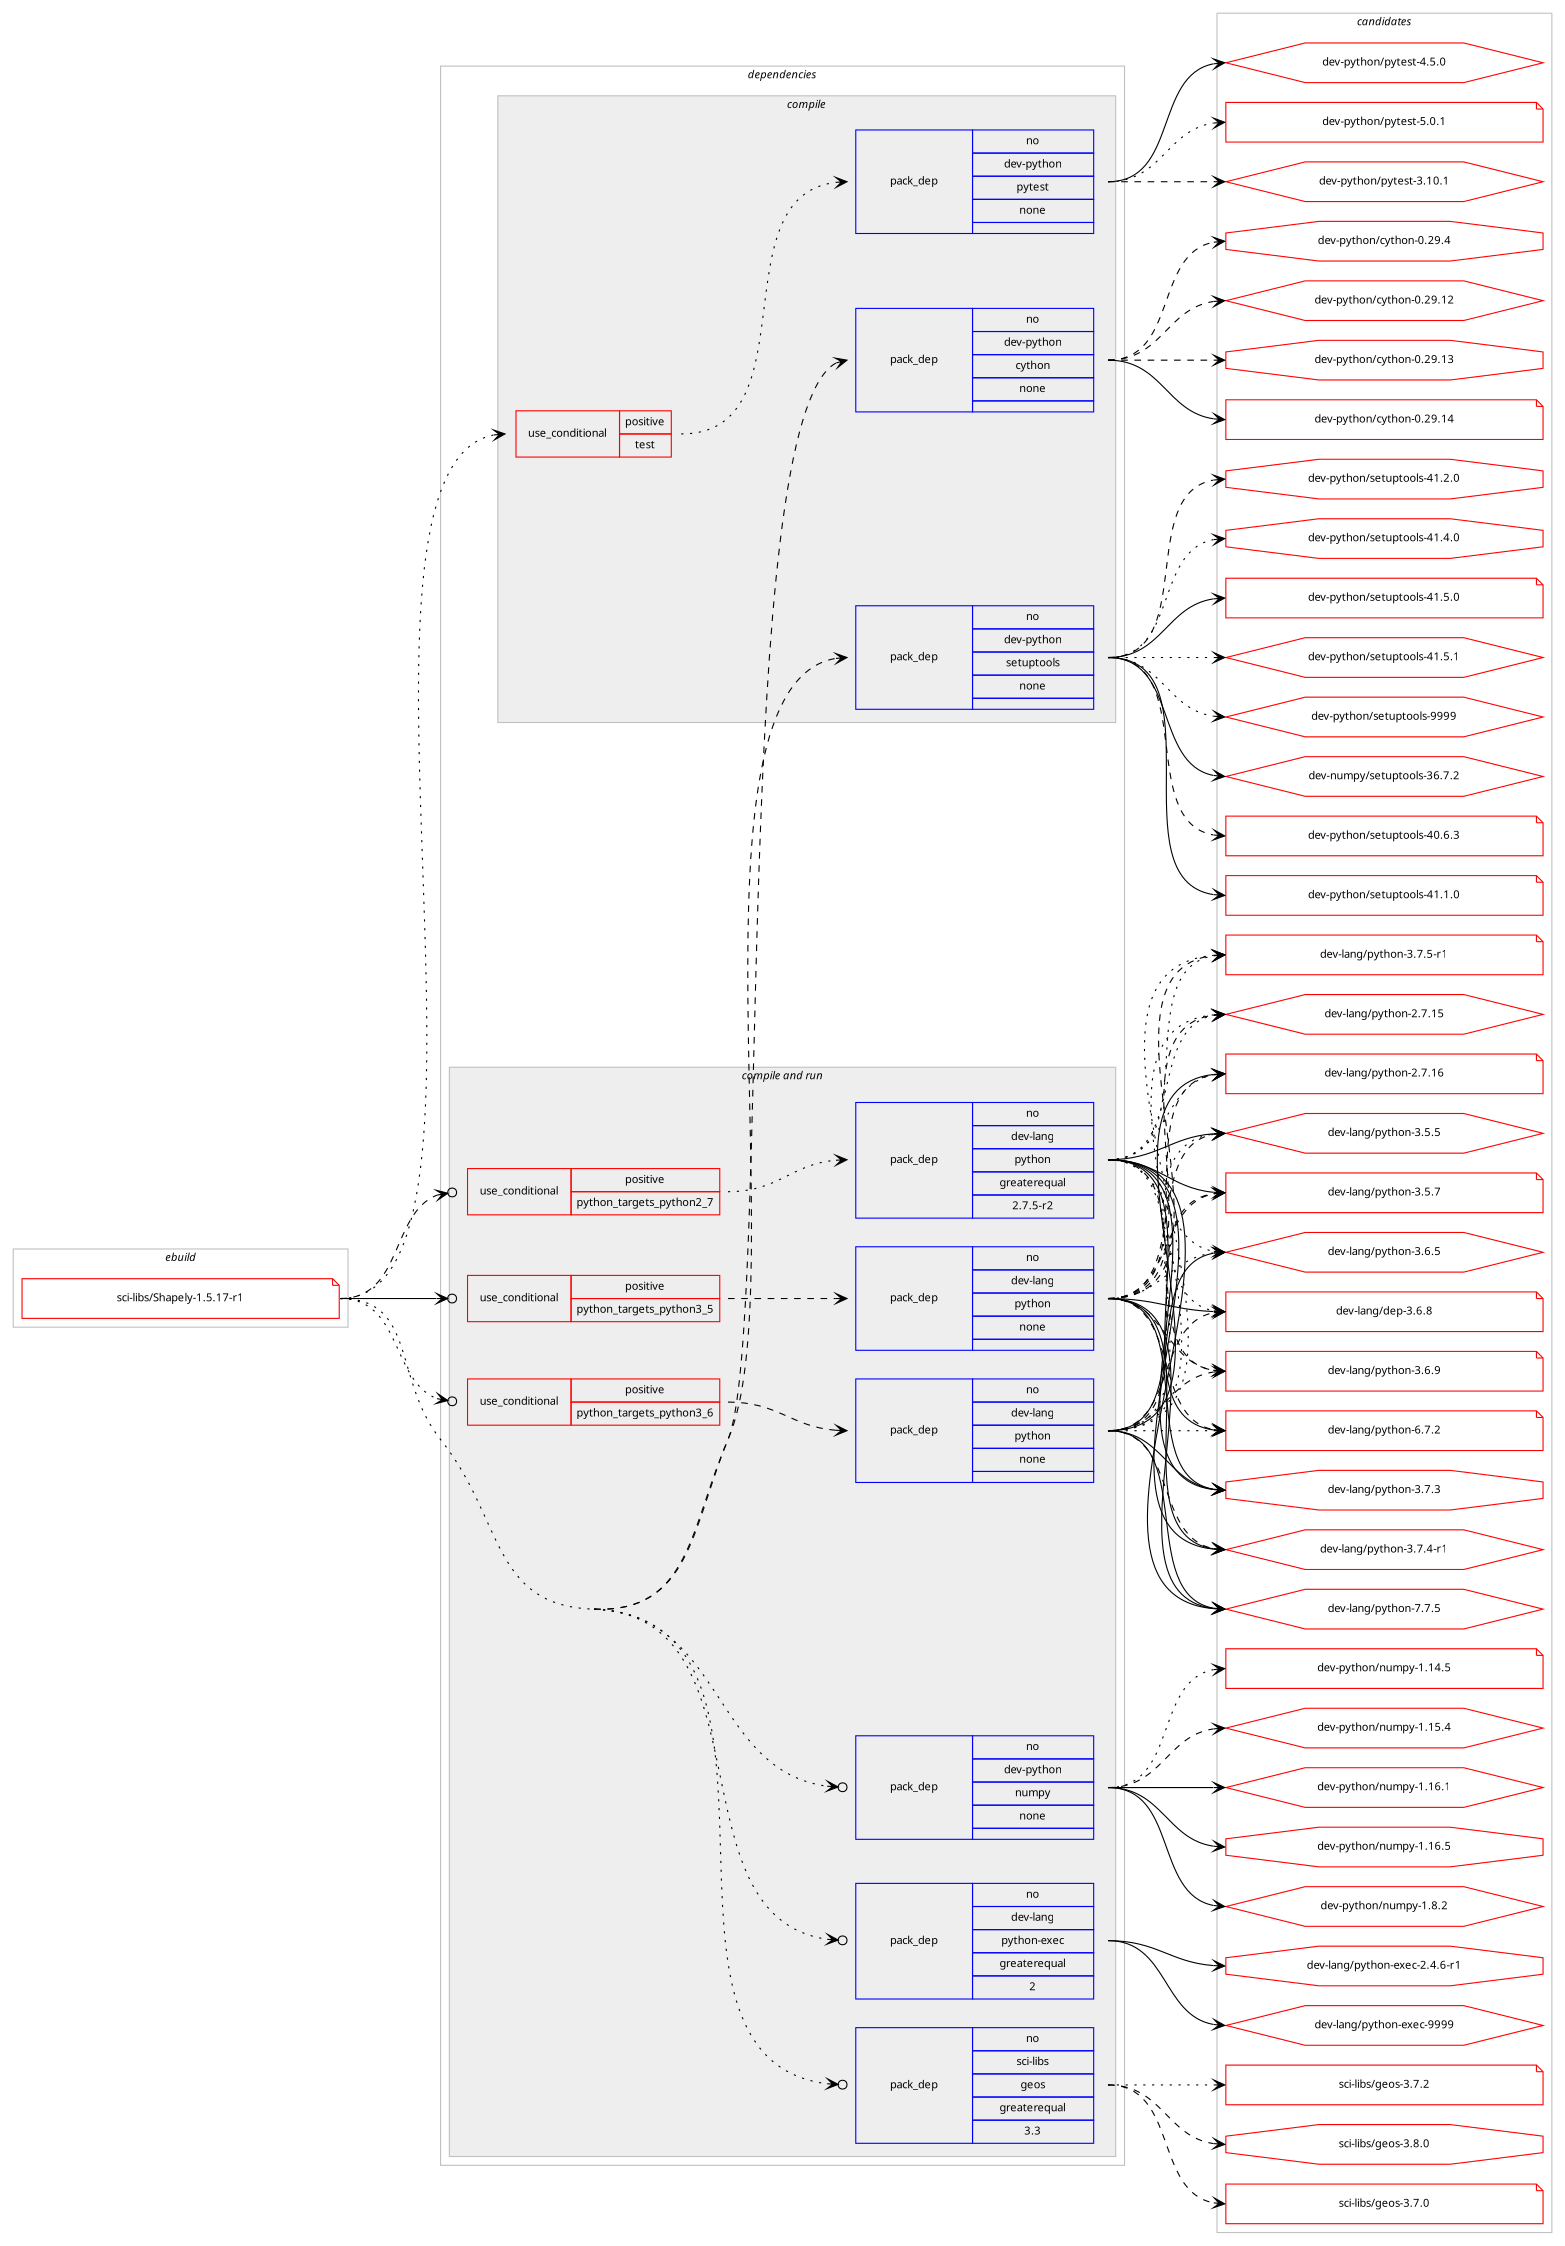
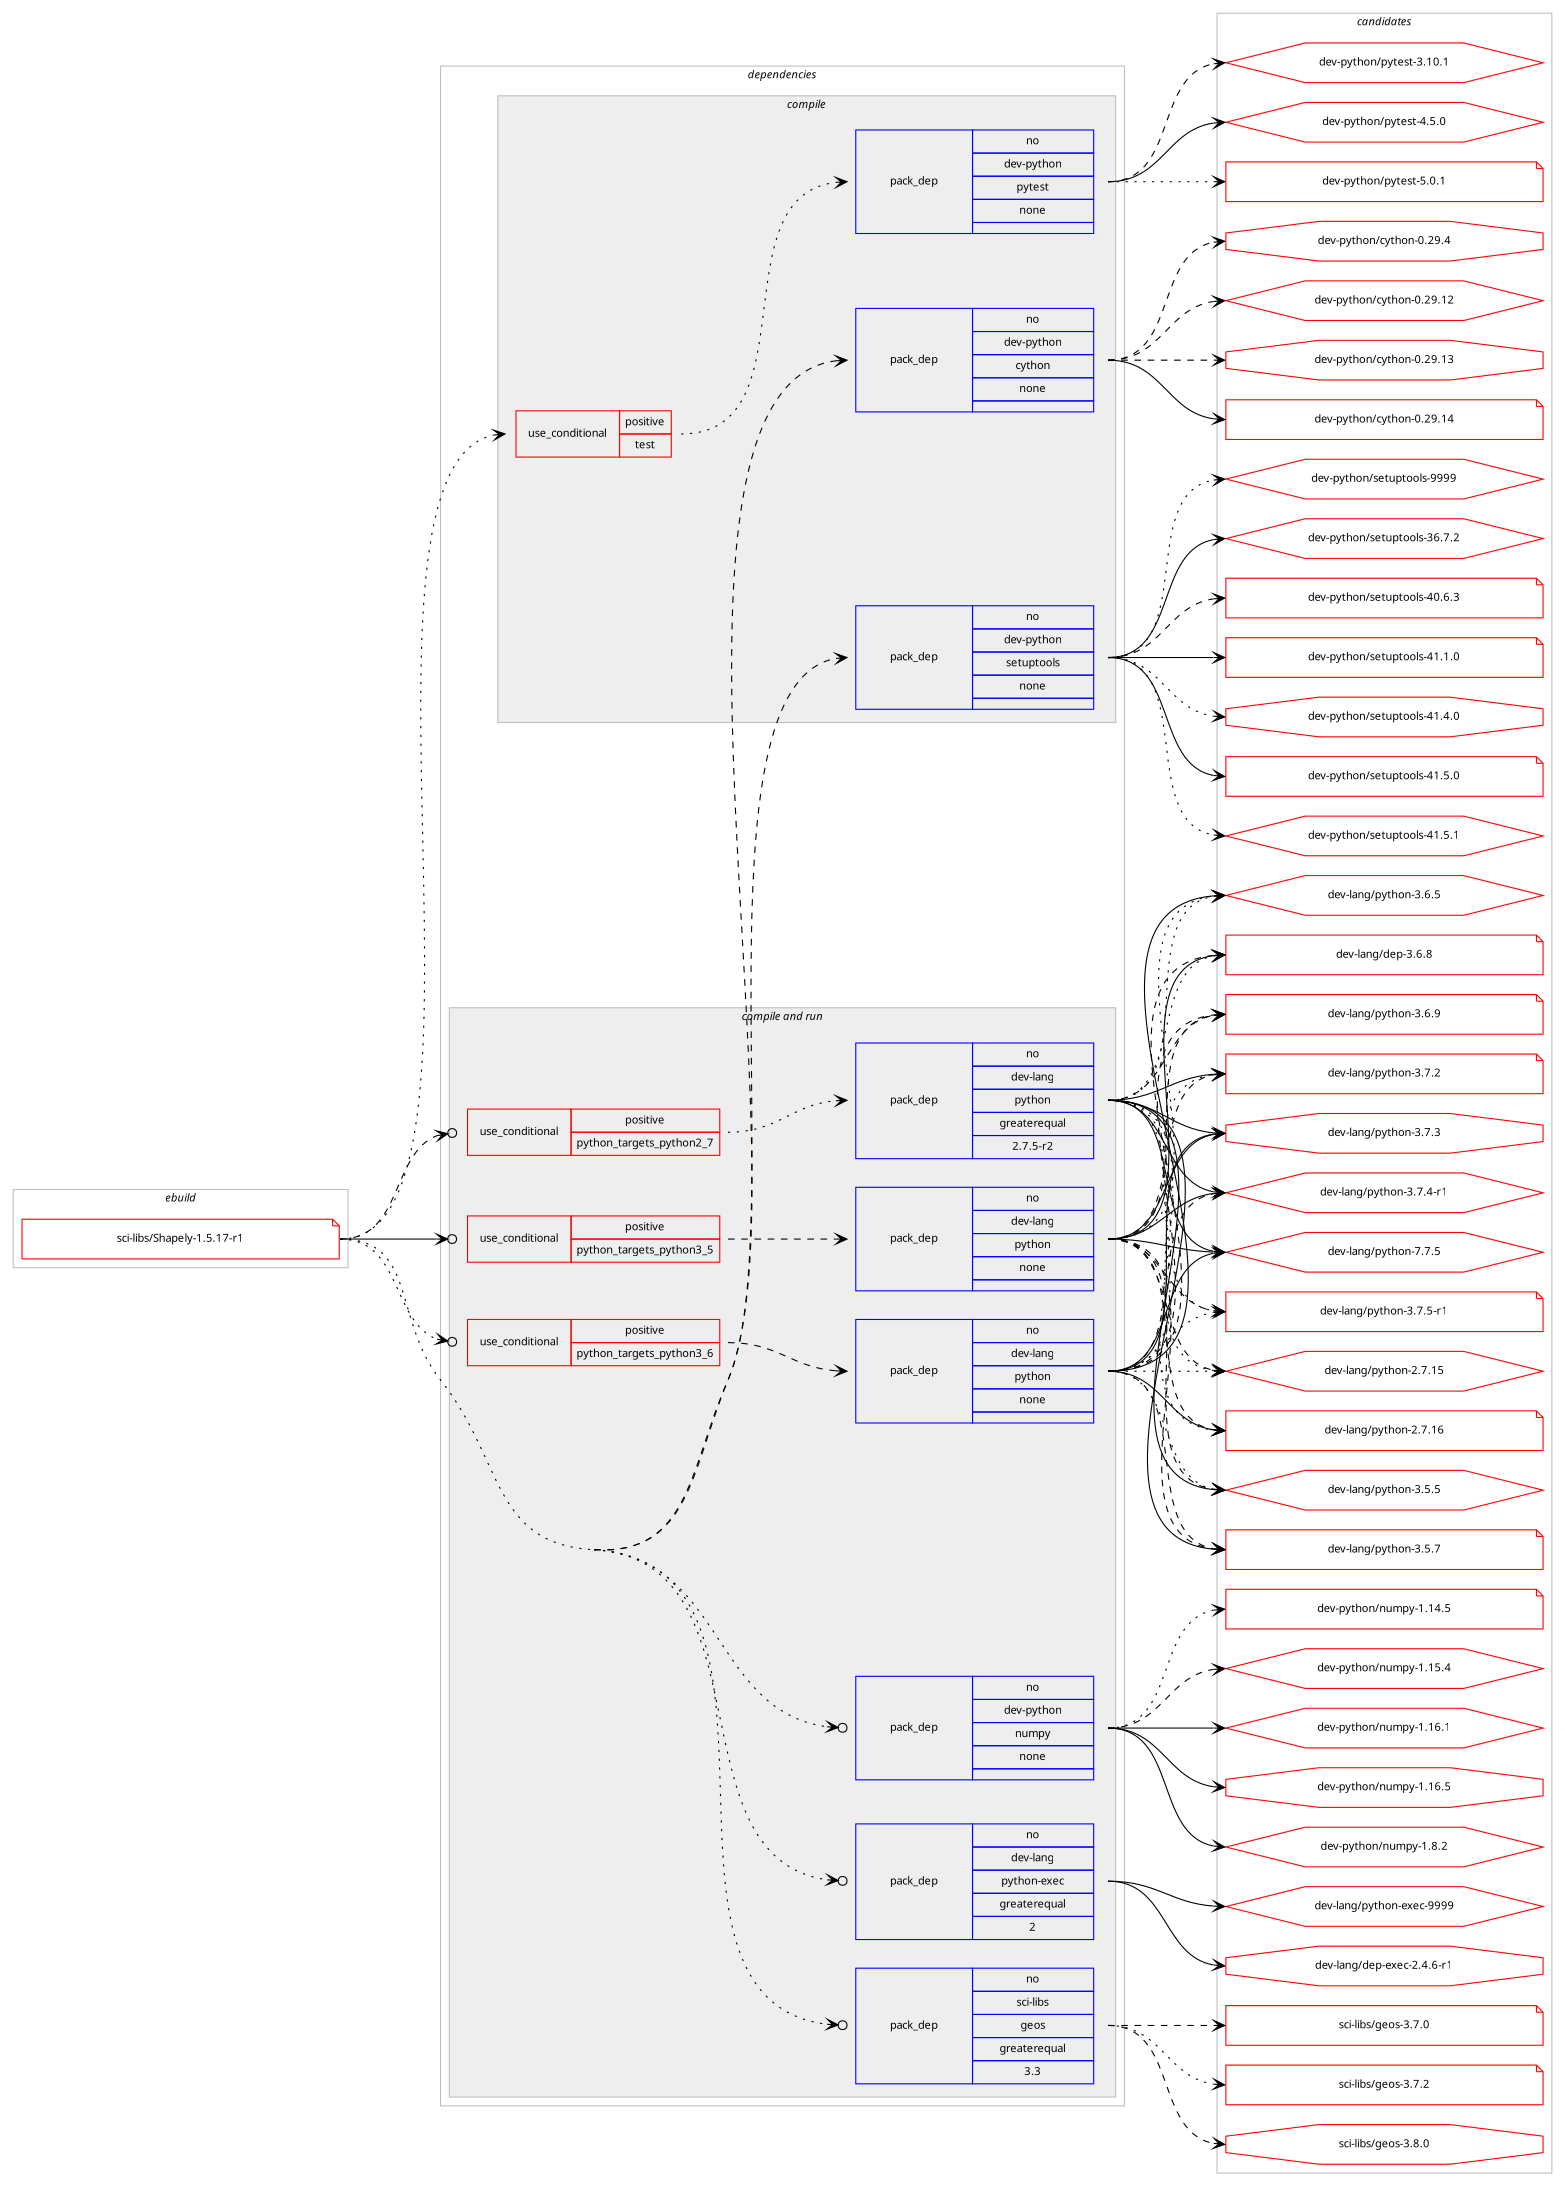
node "dev-python/setuptools-41.2.0": removed
node "dev-numpy/setuptools-36.7.2": label "dev-numpy/setuptools-36.7.2" -> "dev-python/setuptools-36.7.2"
node "dev-lang/python-6.7.2": label "dev-lang/python-6.7.2" -> "dev-lang/python-3.7.2"
node "dev-lang/python-exec-2.4.6-r1": label "dev-lang/python-exec-2.4.6-r1" -> "dev-lang/dep-exec-2.4.6-r1"
